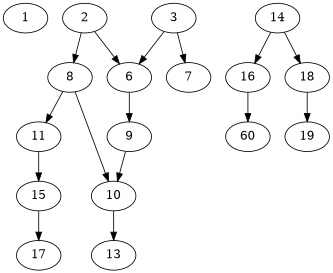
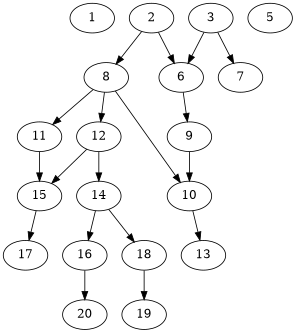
node "5": added
node "12": added
node "60": label "60" -> "20"
